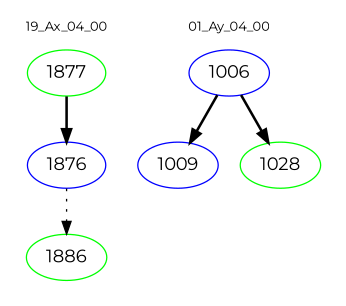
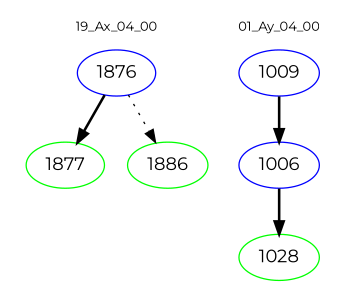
edge "1877" -> "1876": reversed
edge "1006" -> "1009": reversed
